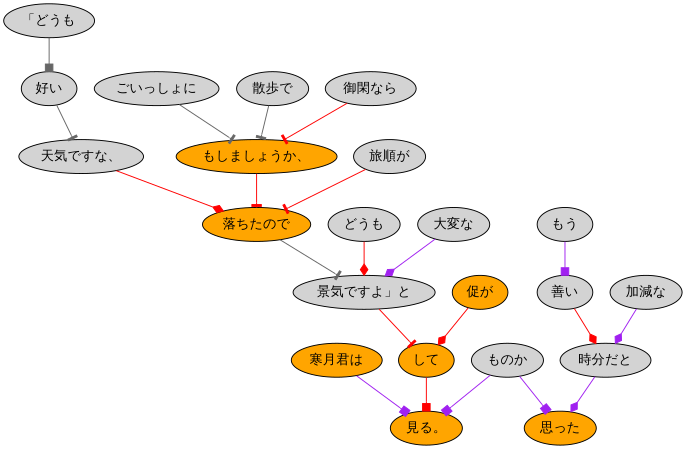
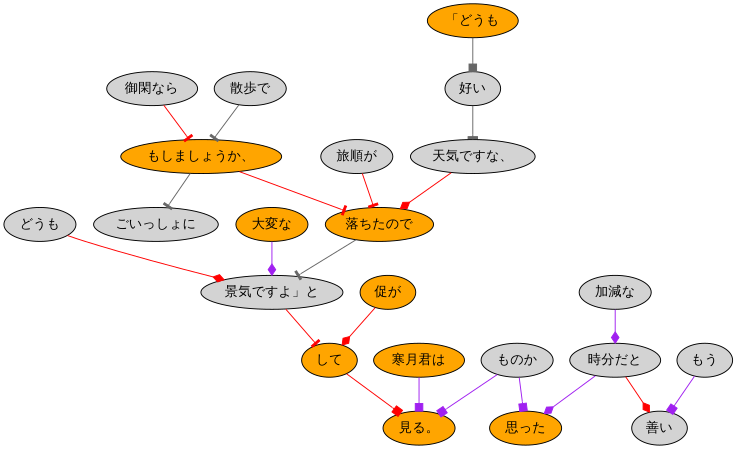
node "「どうも": fillcolor lightgrey -> orange
edge "ごいっしょに" -> "もしましょうか、": reversed
node "大変な": fillcolor lightgrey -> orange
edge "善い" -> "時分だと": reversed
